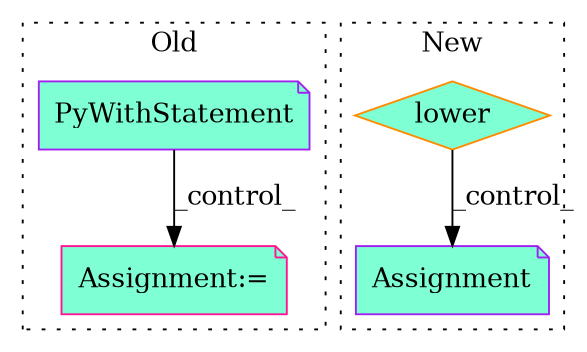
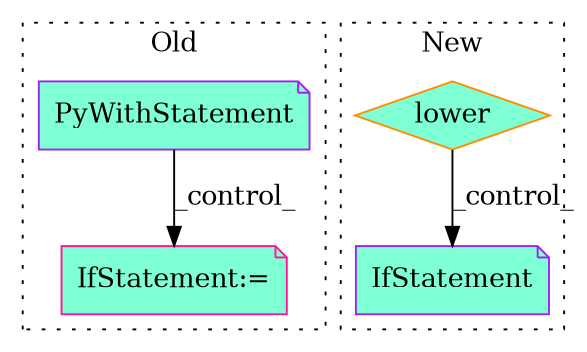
node "Assignment:=": label "Assignment:=" -> "IfStatement:="
node "Assignment": label "Assignment" -> "IfStatement"
